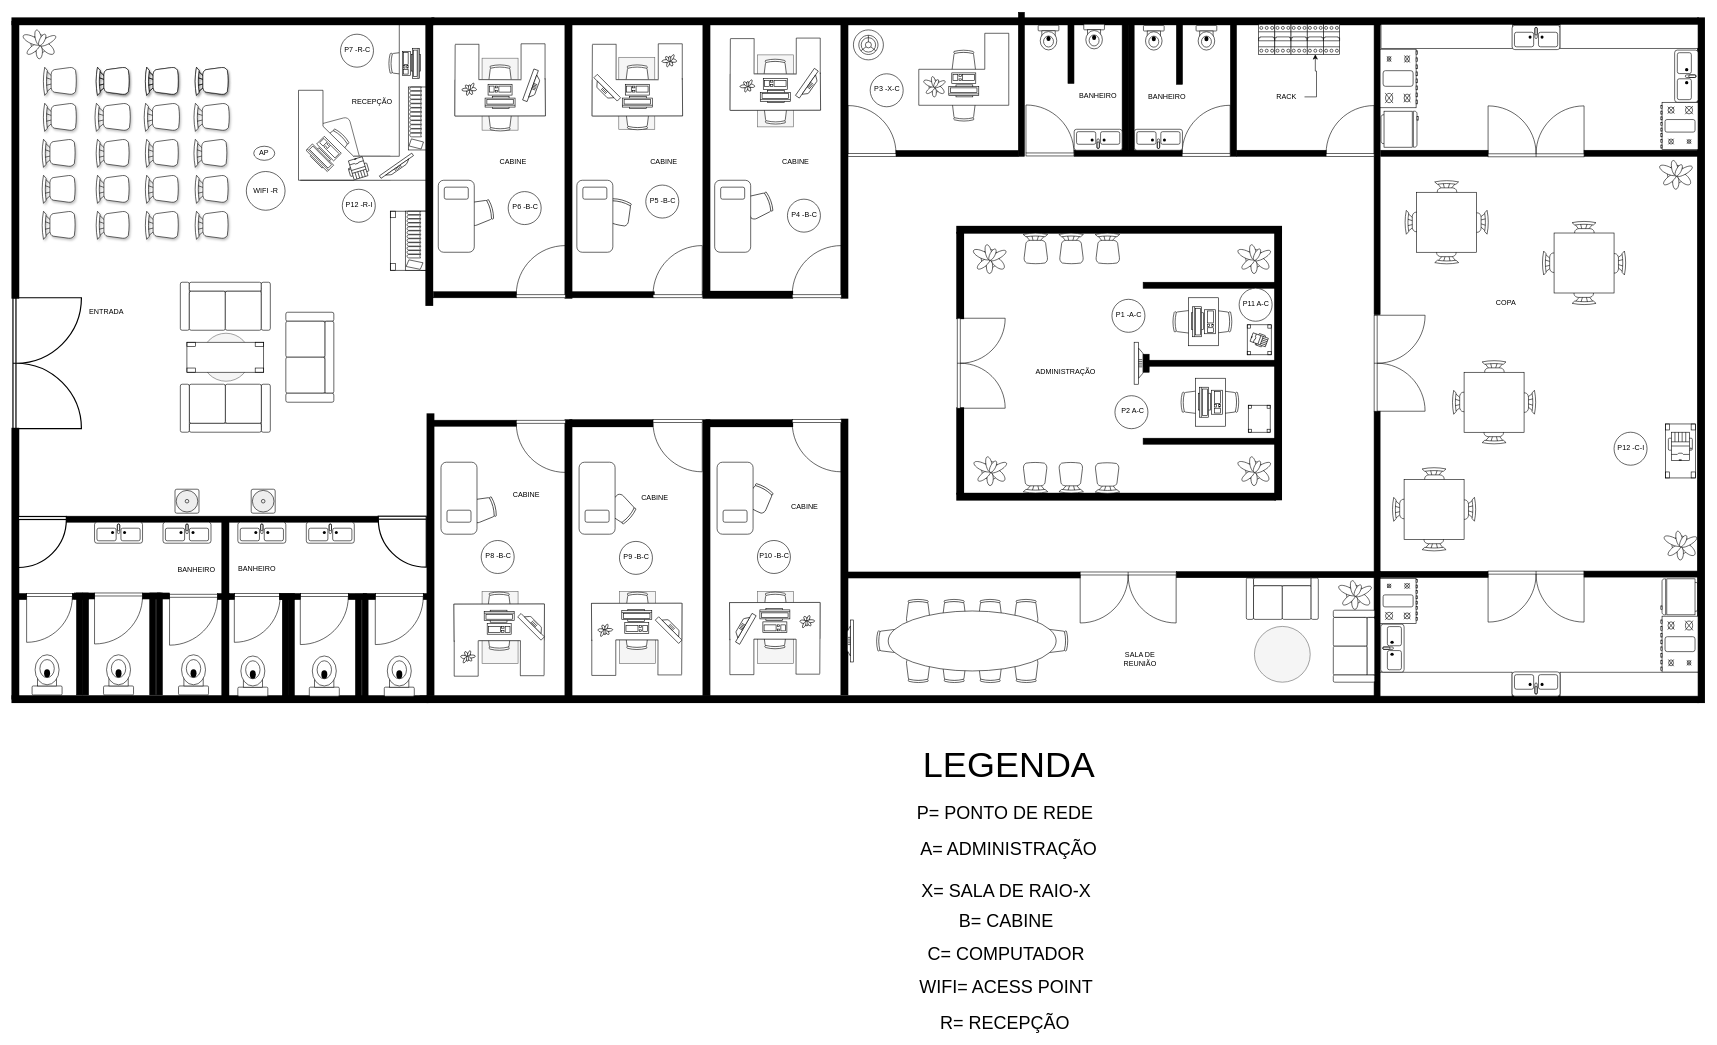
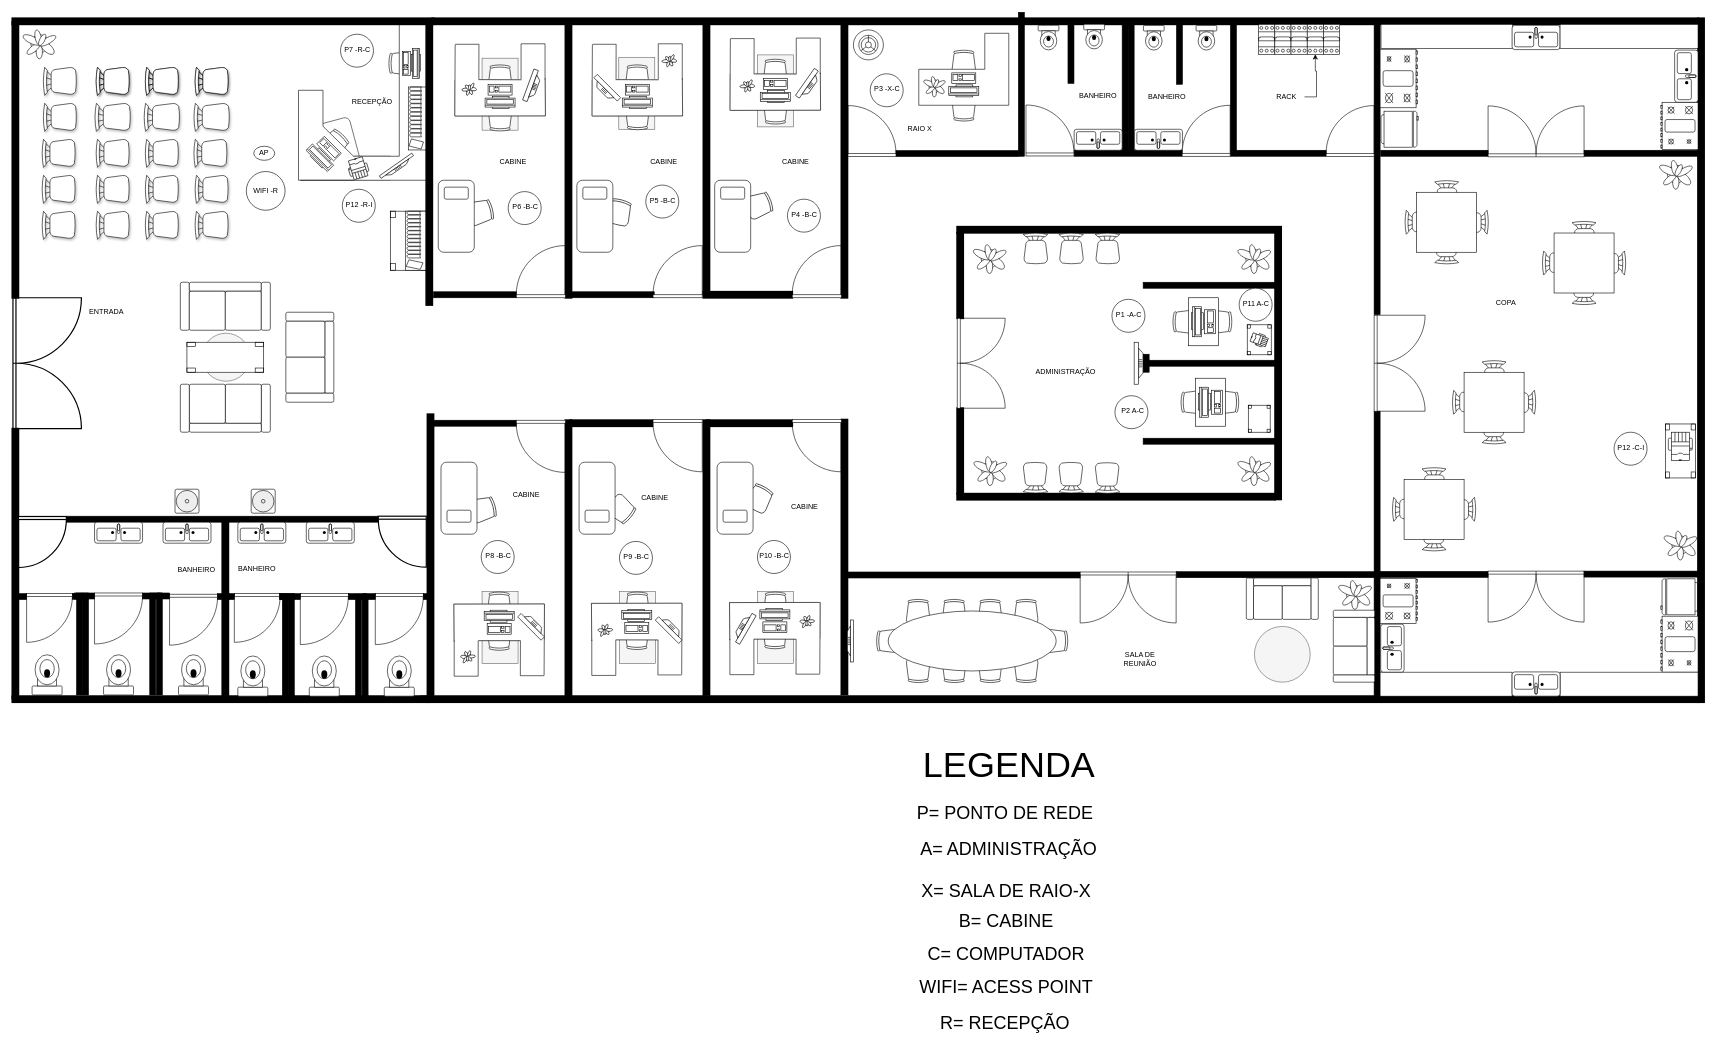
node "RAIO X": added
